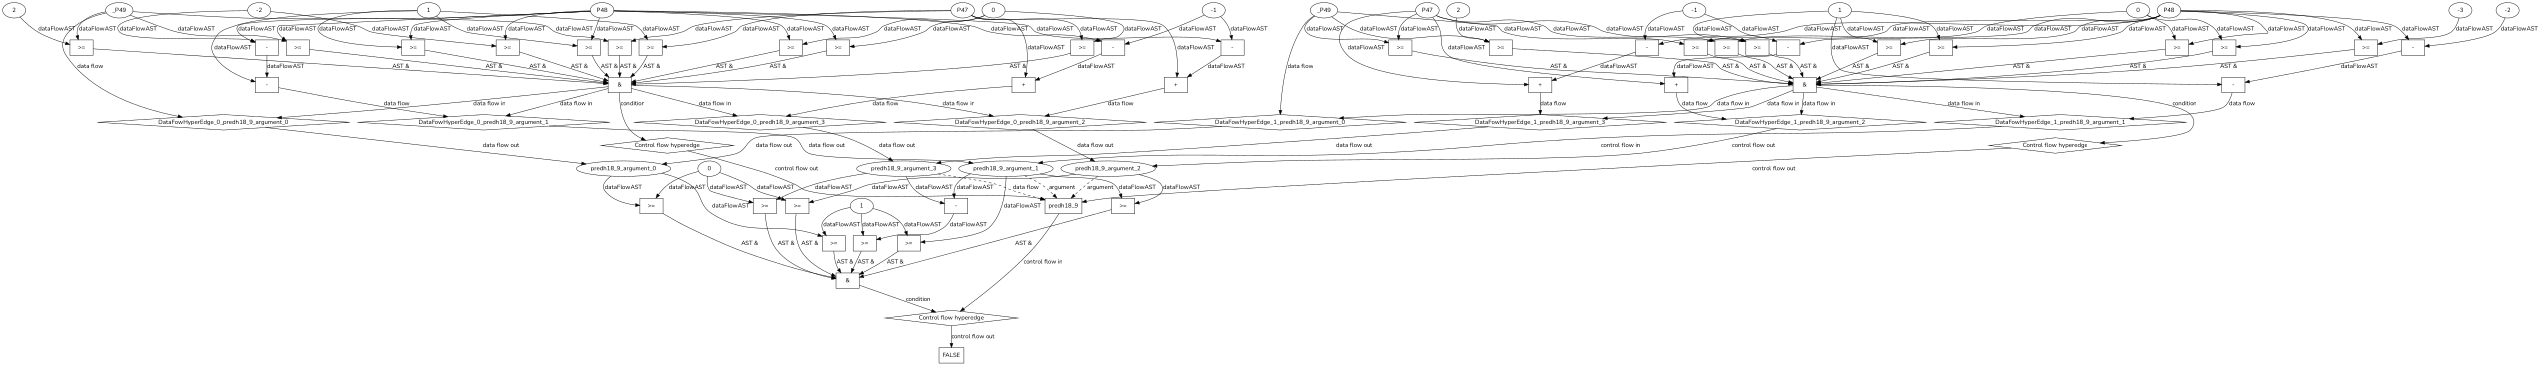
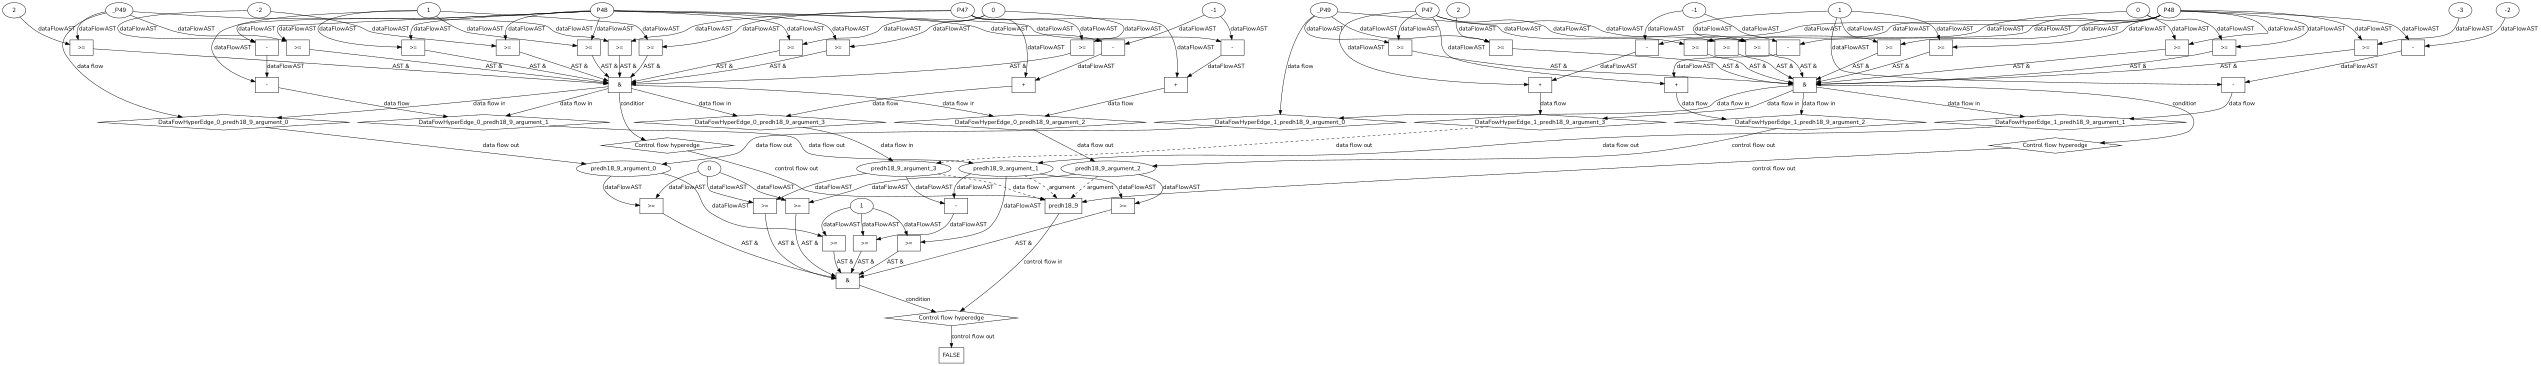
edge "DataFowHyperEdge_0_predh18_9_argument_3" -> "predh18_9_argument_3": label "data flow out" -> "data flow in"
edge "DataFowHyperEdge_1_predh18_9_argument_1" -> "predh18_9_argument_1": label "control flow in" -> "data flow out"
edge "DataFowHyperEdge_1_predh18_9_argument_3" -> "predh18_9_argument_3": style solid -> dashed
